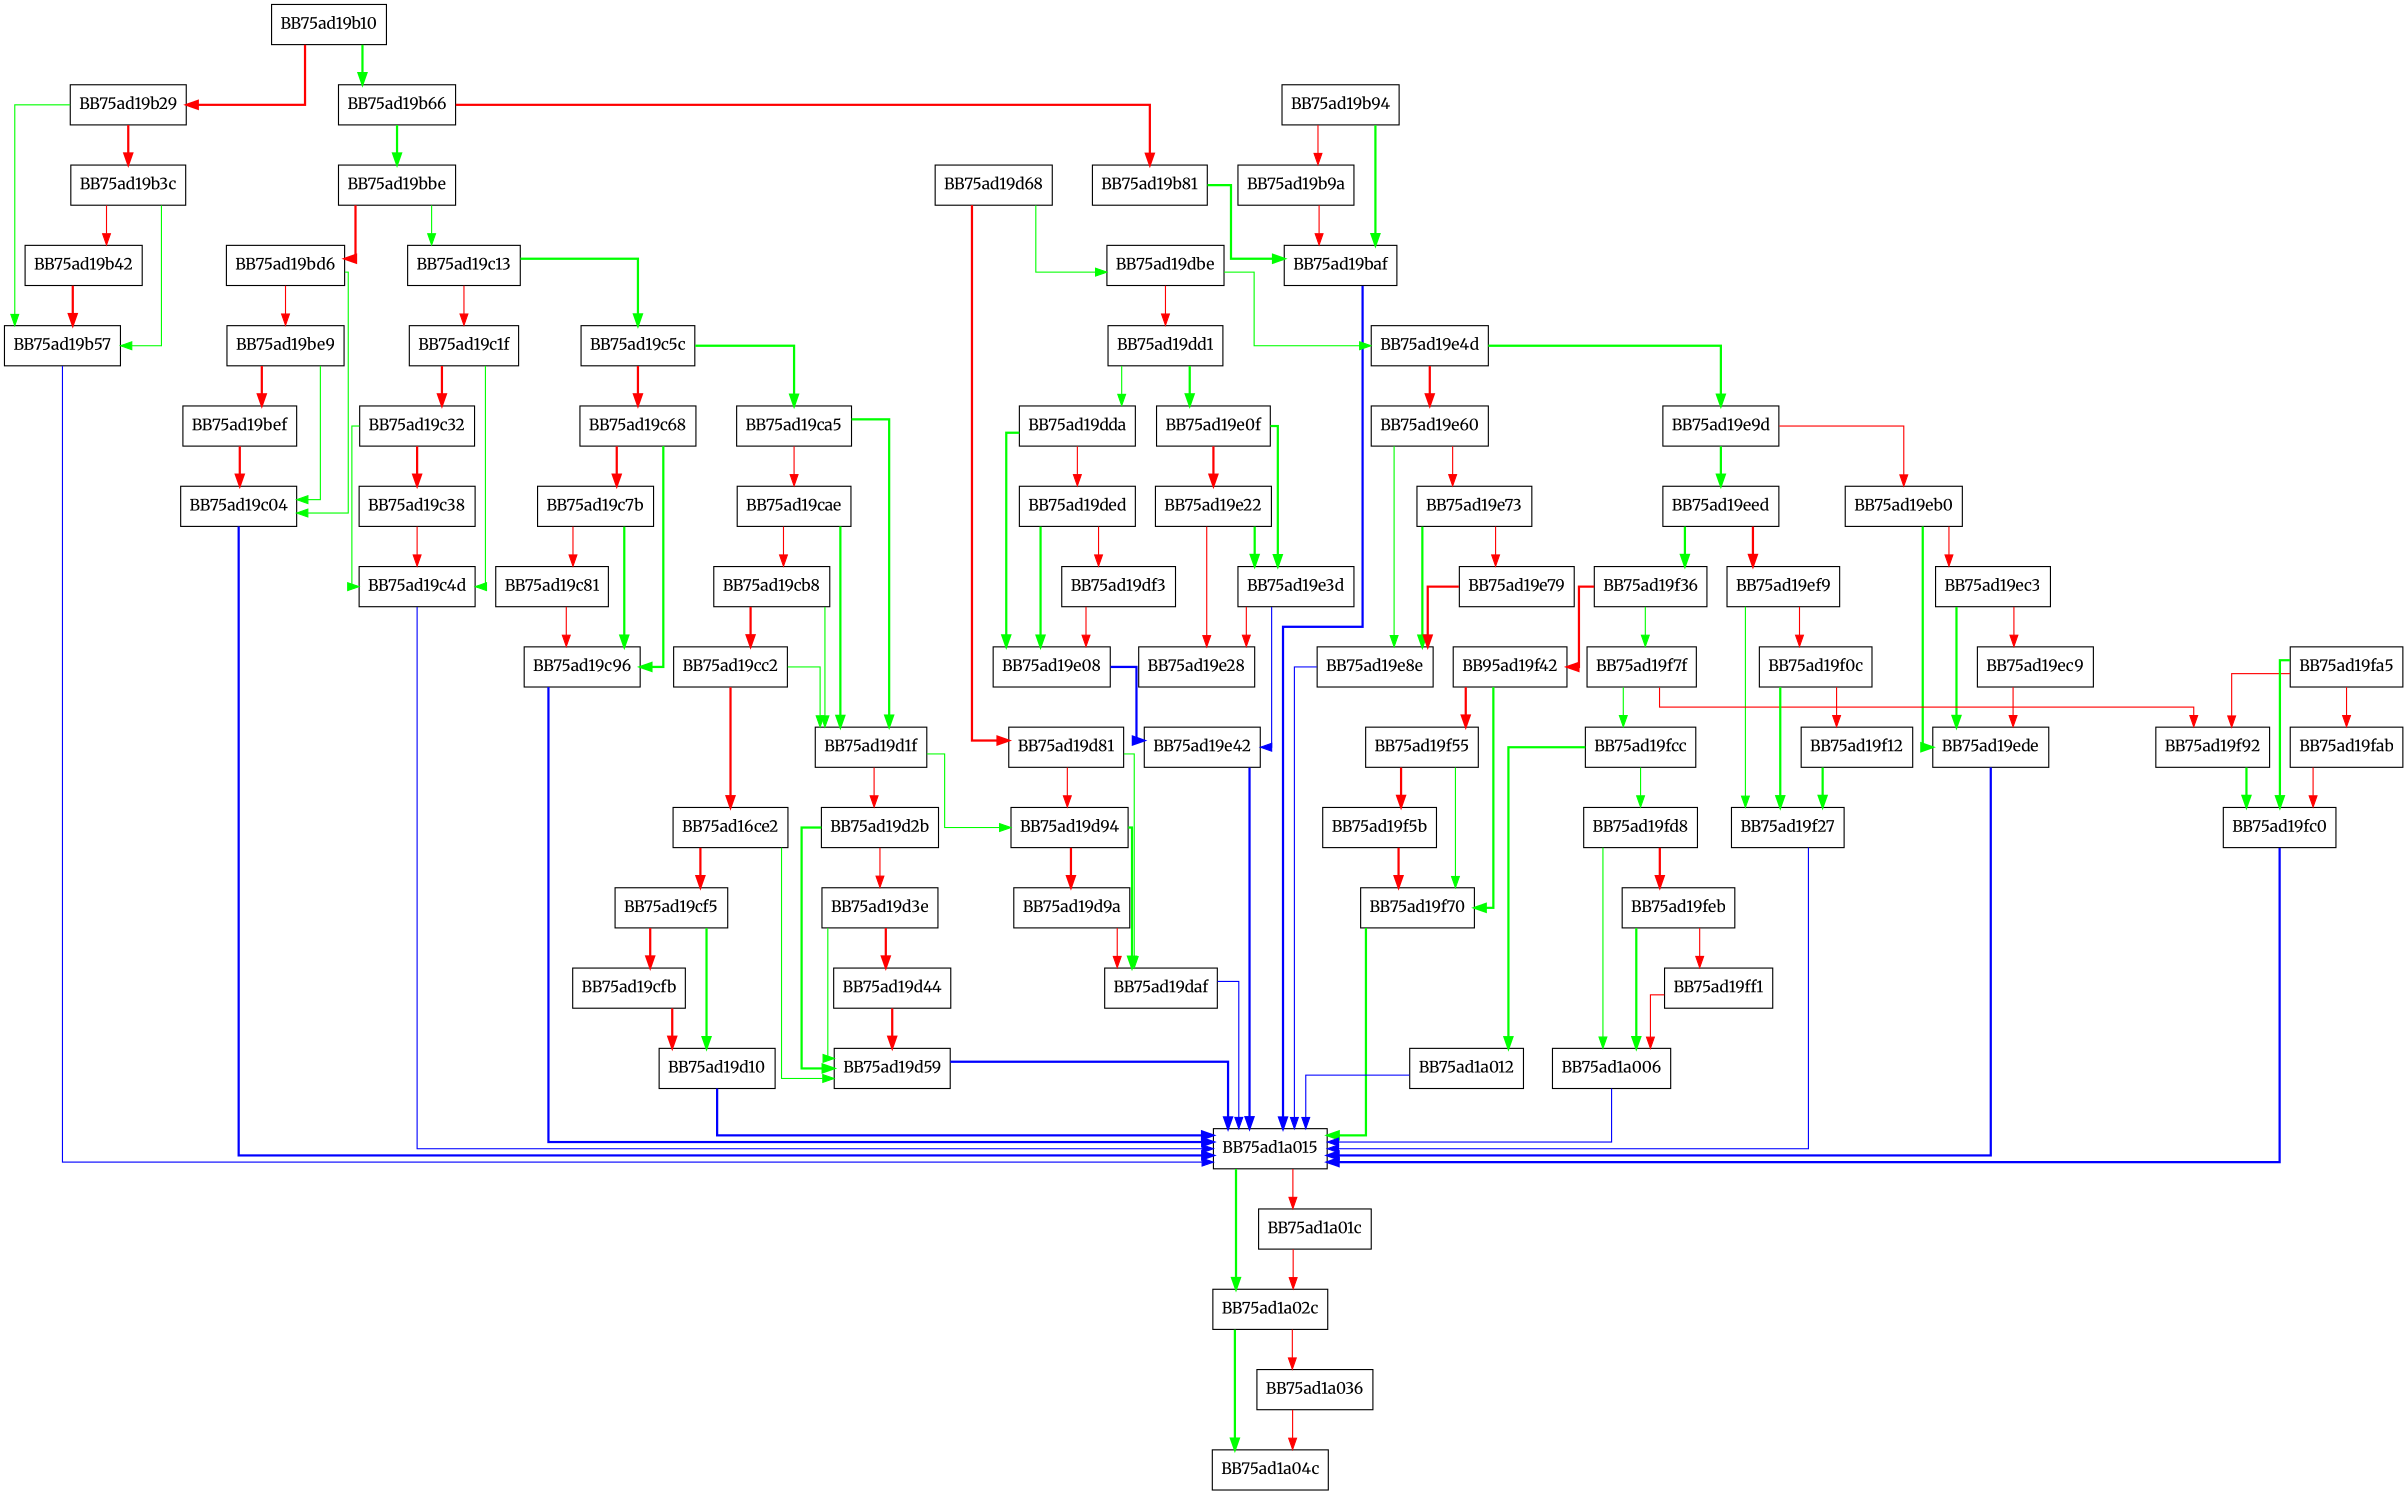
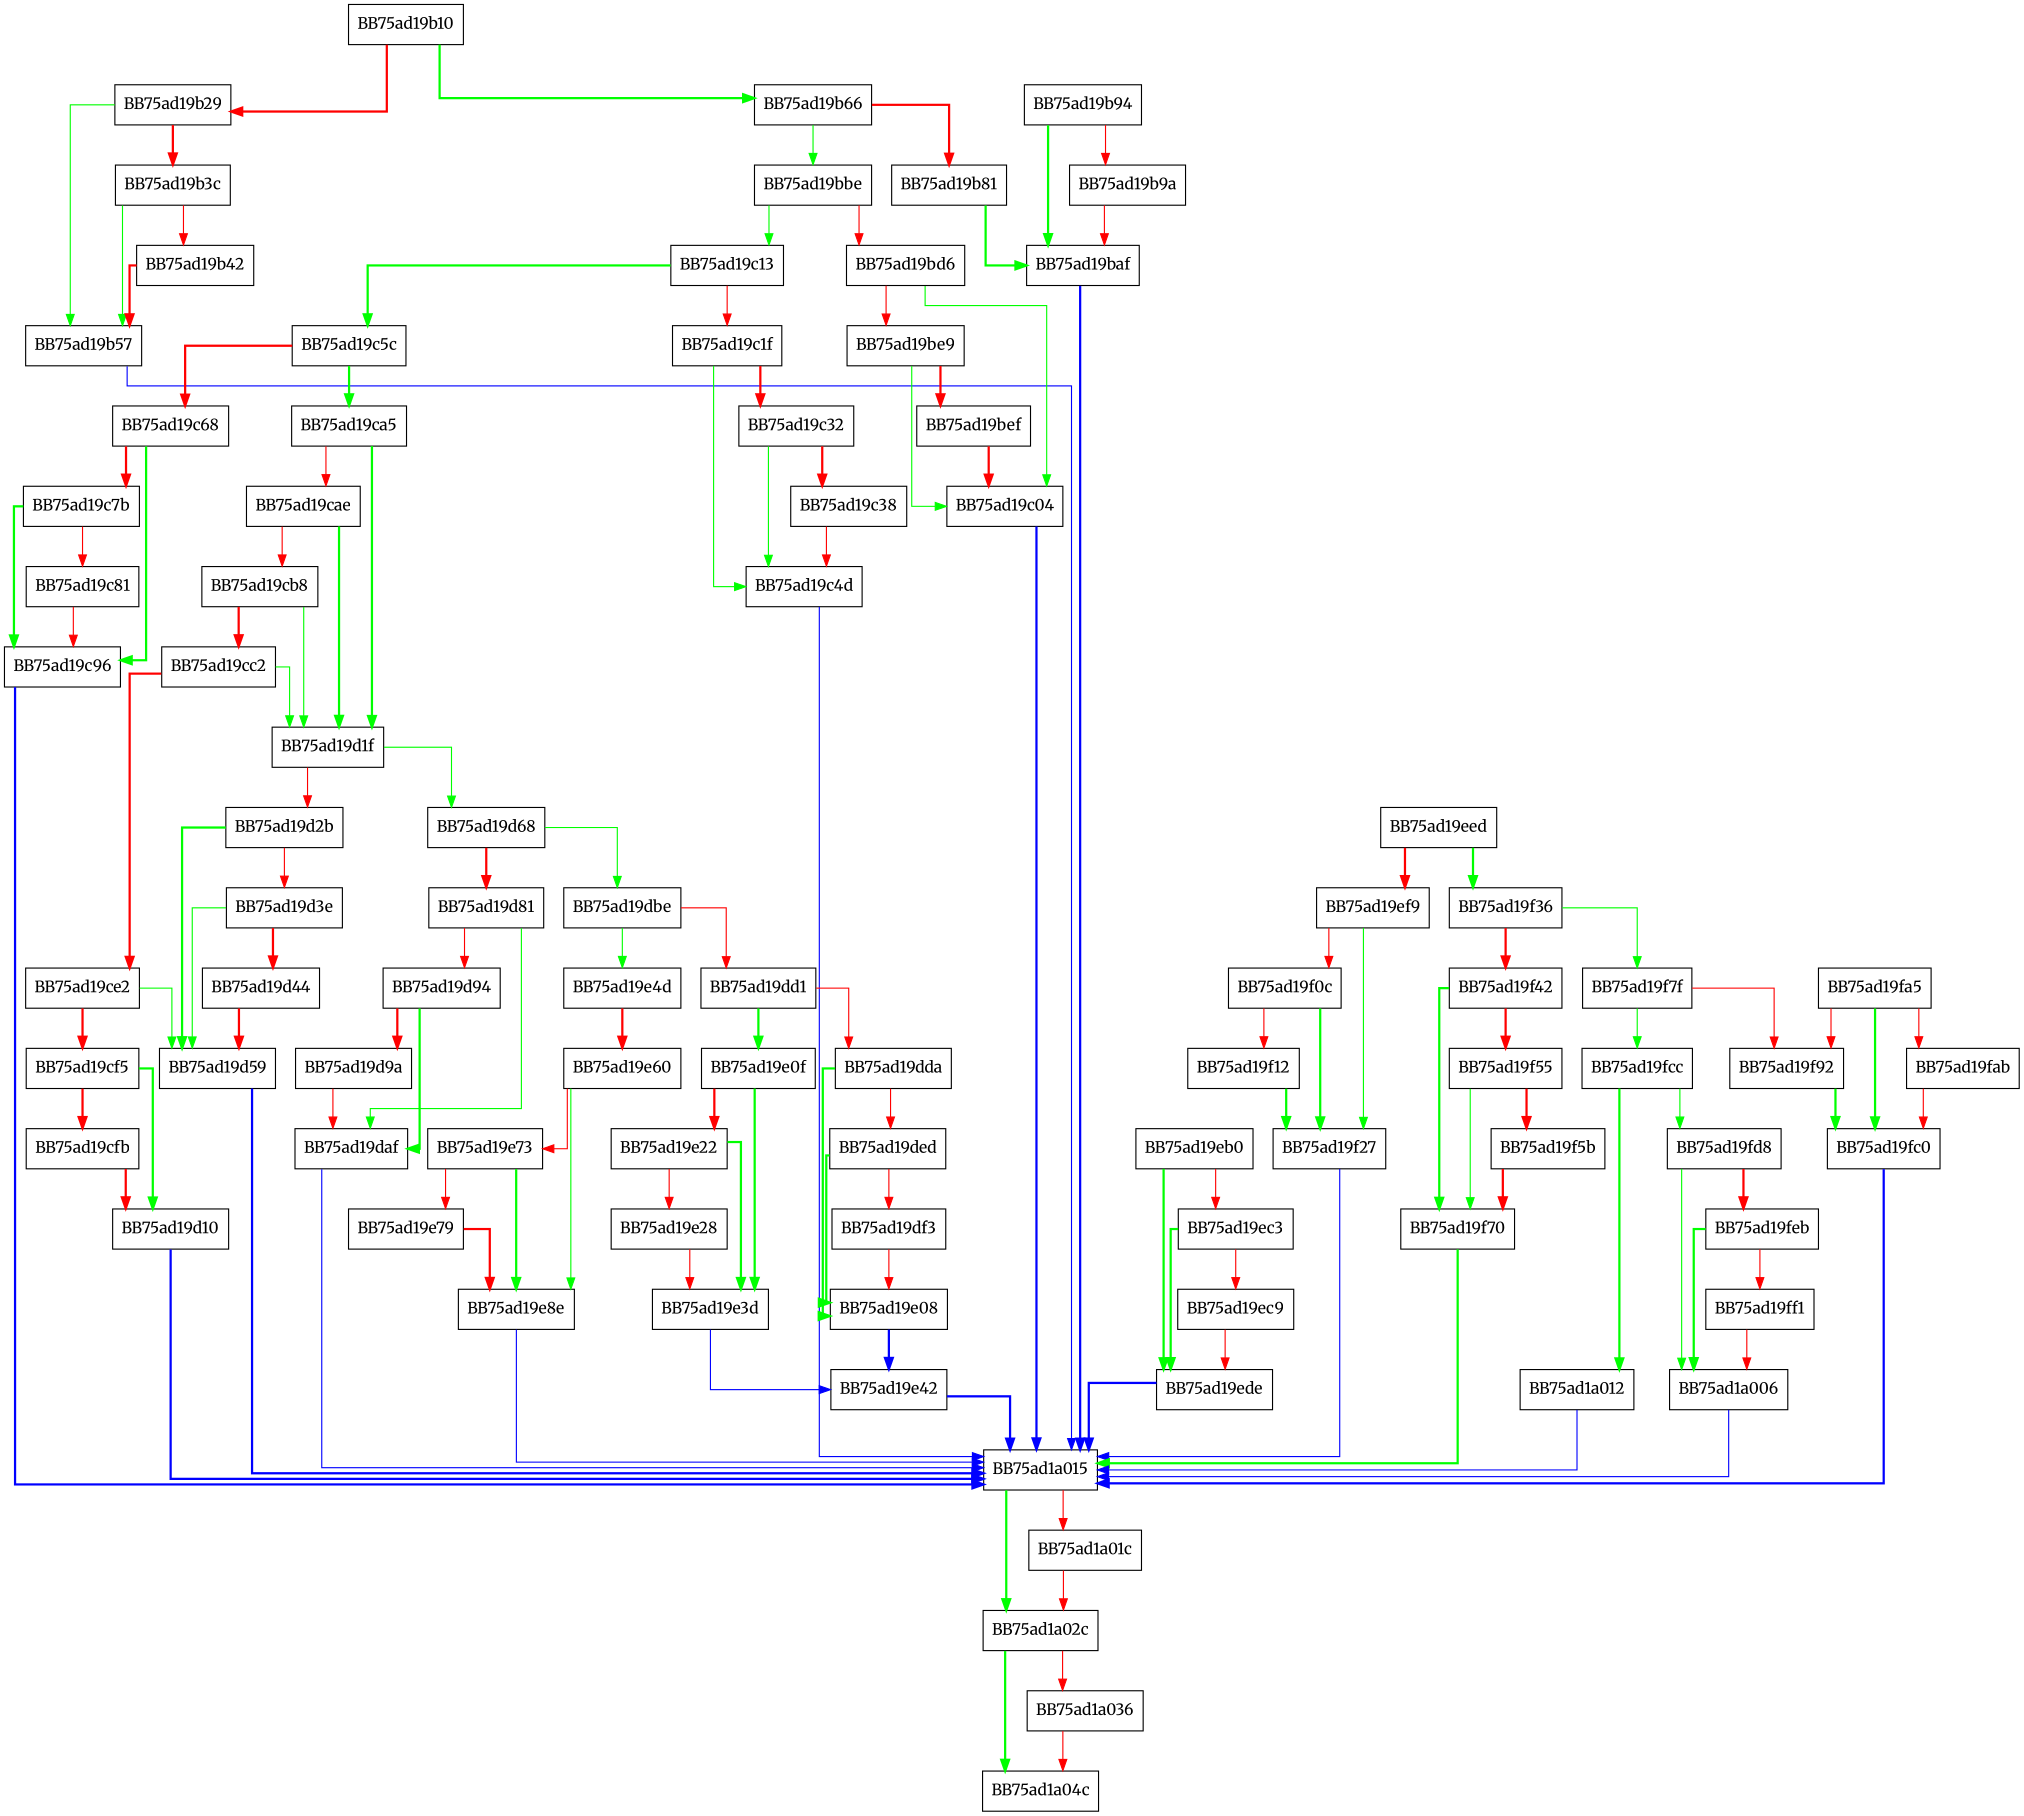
edge "BB75ad19b66" -> "BB75ad19bbe": style bold -> solid
edge "BB75ad19bbe" -> "BB75ad19bd6": style bold -> solid
edge "BB75ad19dd1" -> "BB75ad19dda": color green -> red
node "BB75ad19e9d": removed
edge "BB75ad19e3d" -> "BB75ad19e28": reversed
node "BB95ad19f42": label "BB95ad19f42" -> "BB75ad19f42"
edge "BB75ad19d1f" -> "BB75ad19d94": now "BB75ad19d1f" -> "BB75ad19d68"
node "BB75ad16ce2": label "BB75ad16ce2" -> "BB75ad19ce2"
